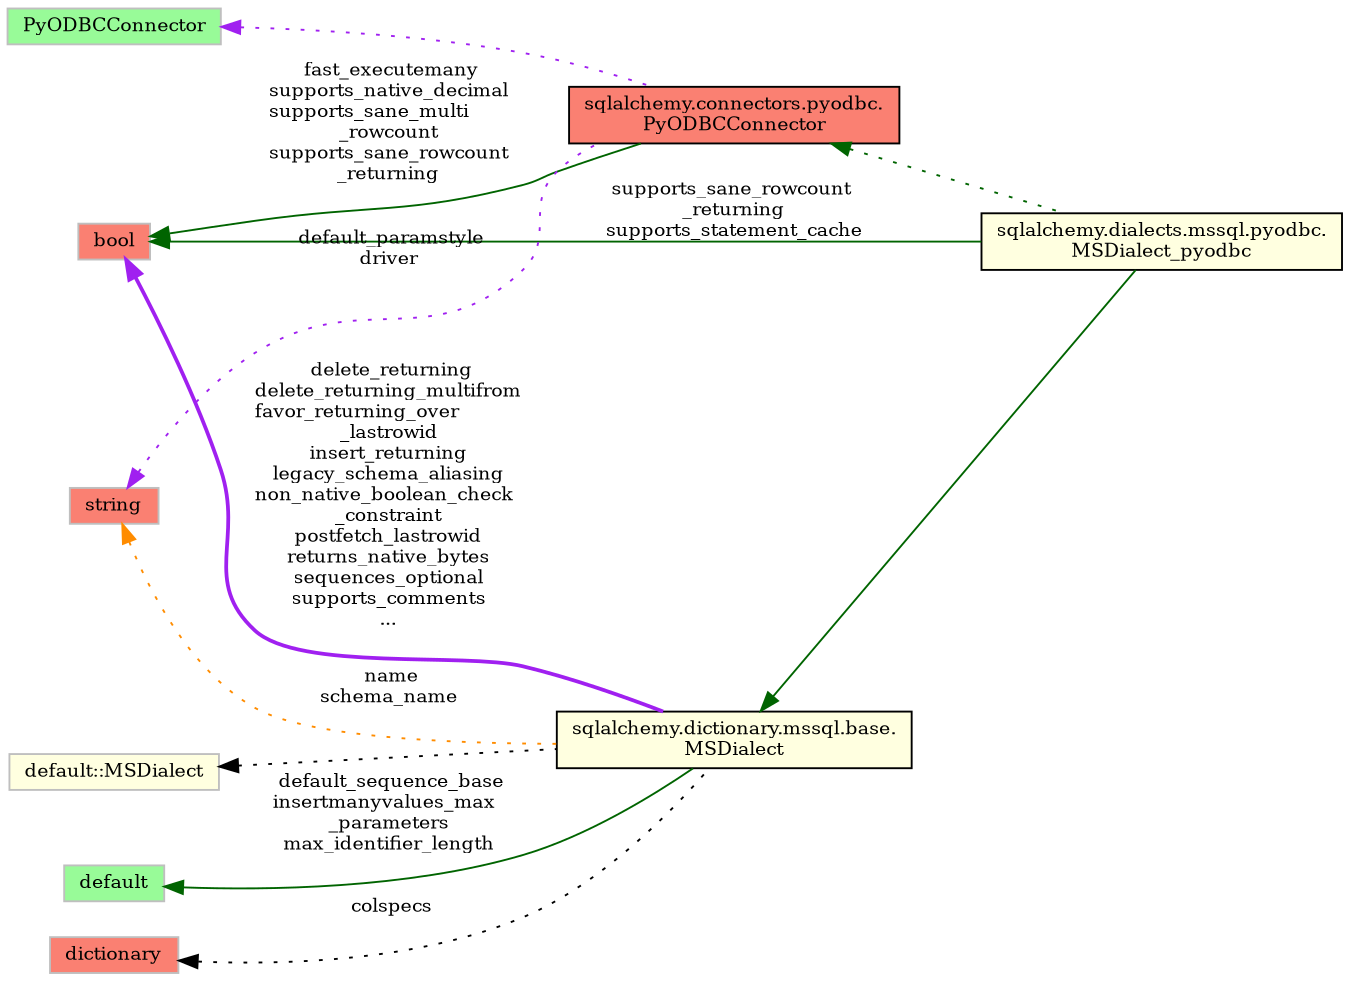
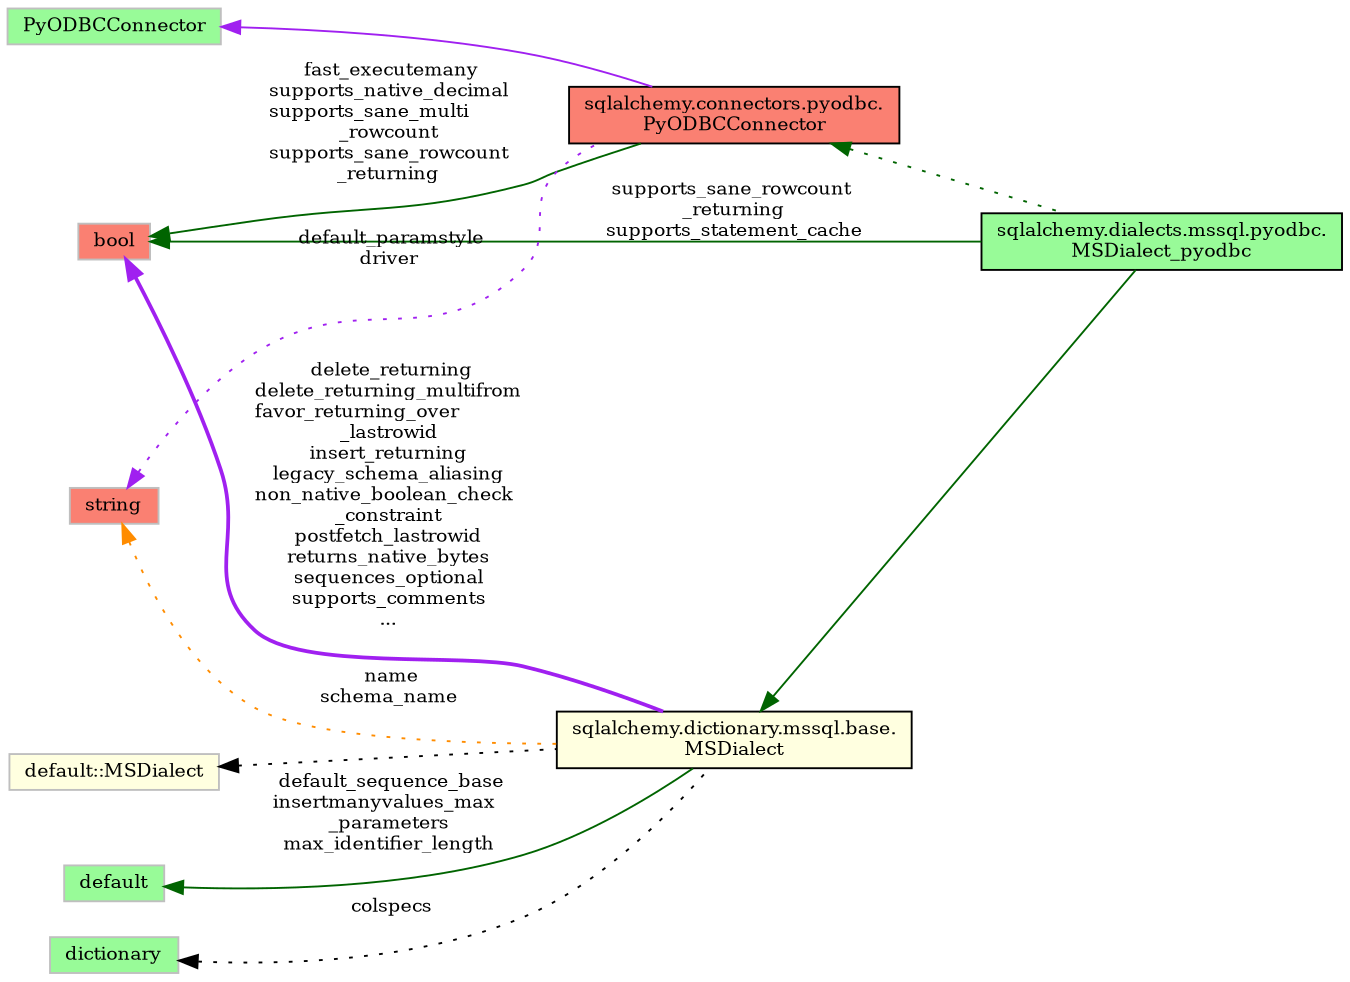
edge "sqlalchemy.connectors.pyodbc. PyODBCConnector" -> "PyODBCConnector": style dotted -> solid
node "sqlalchemy.dialects.mssql.pyodbc. MSDialect_pyodbc": fillcolor lightyellow -> palegreen
node "dictionary": fillcolor salmon -> palegreen
